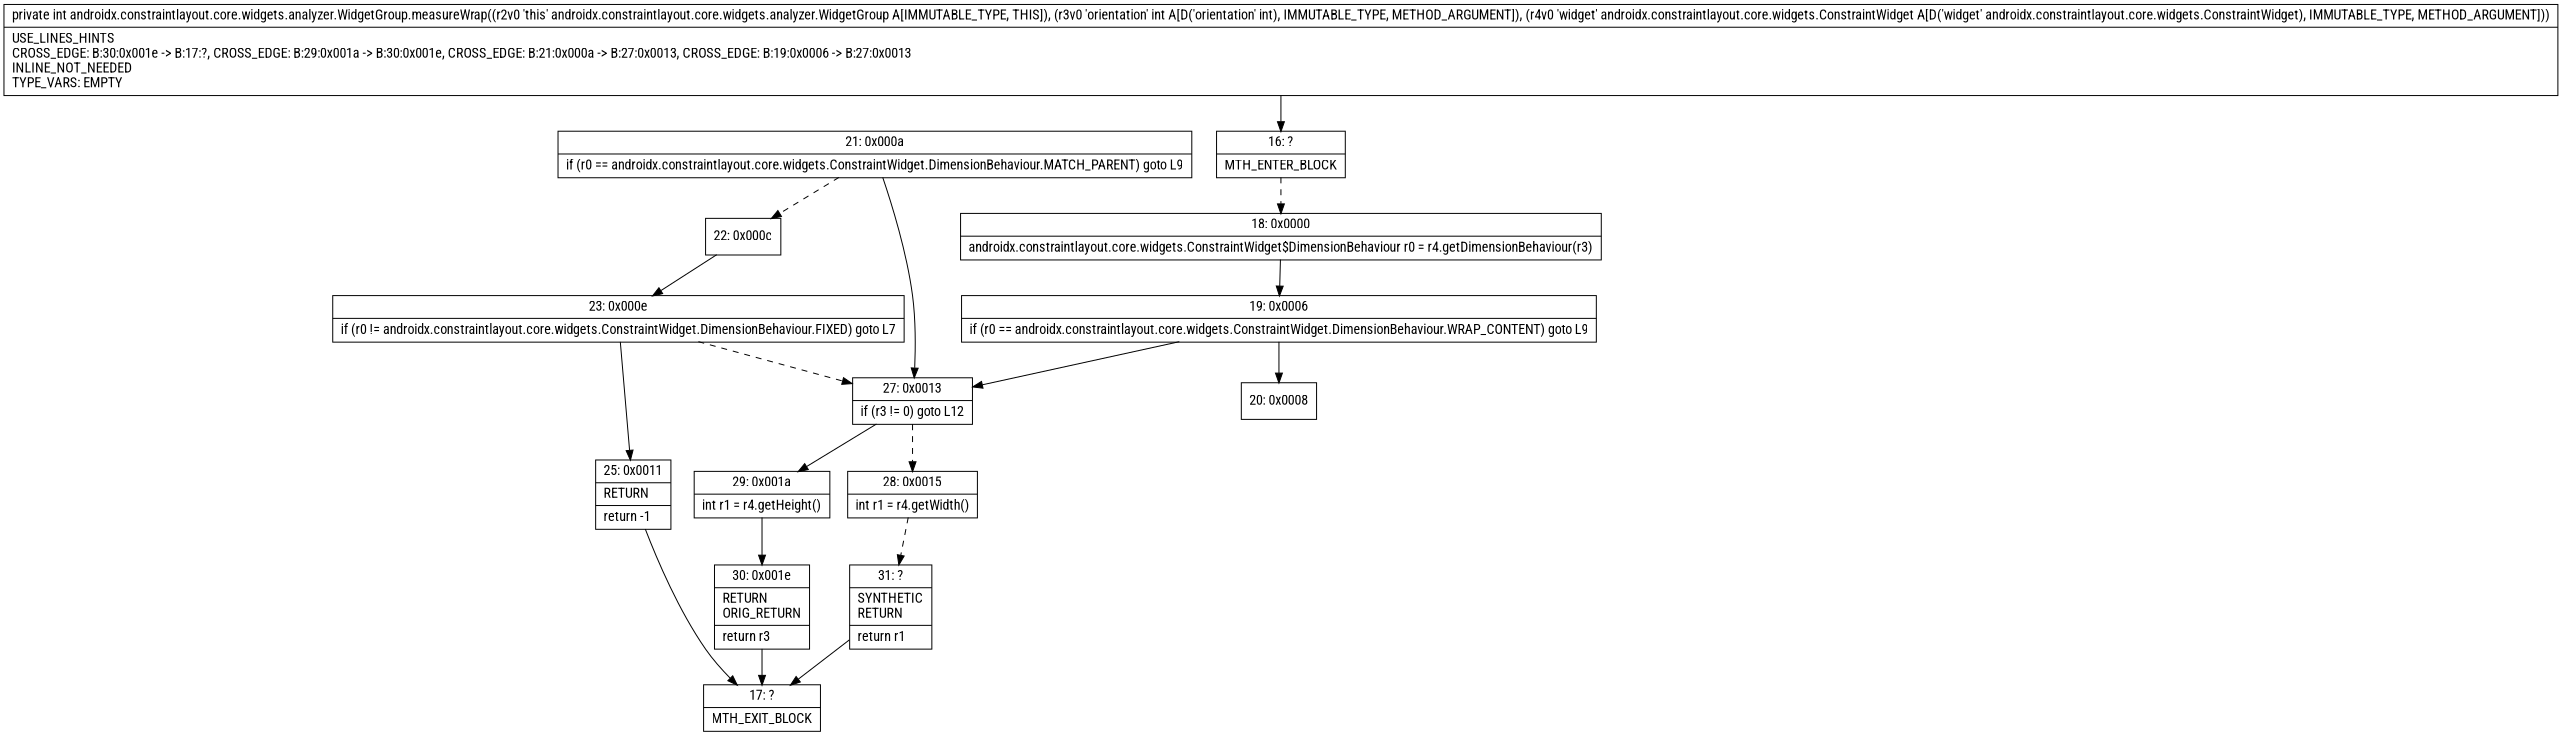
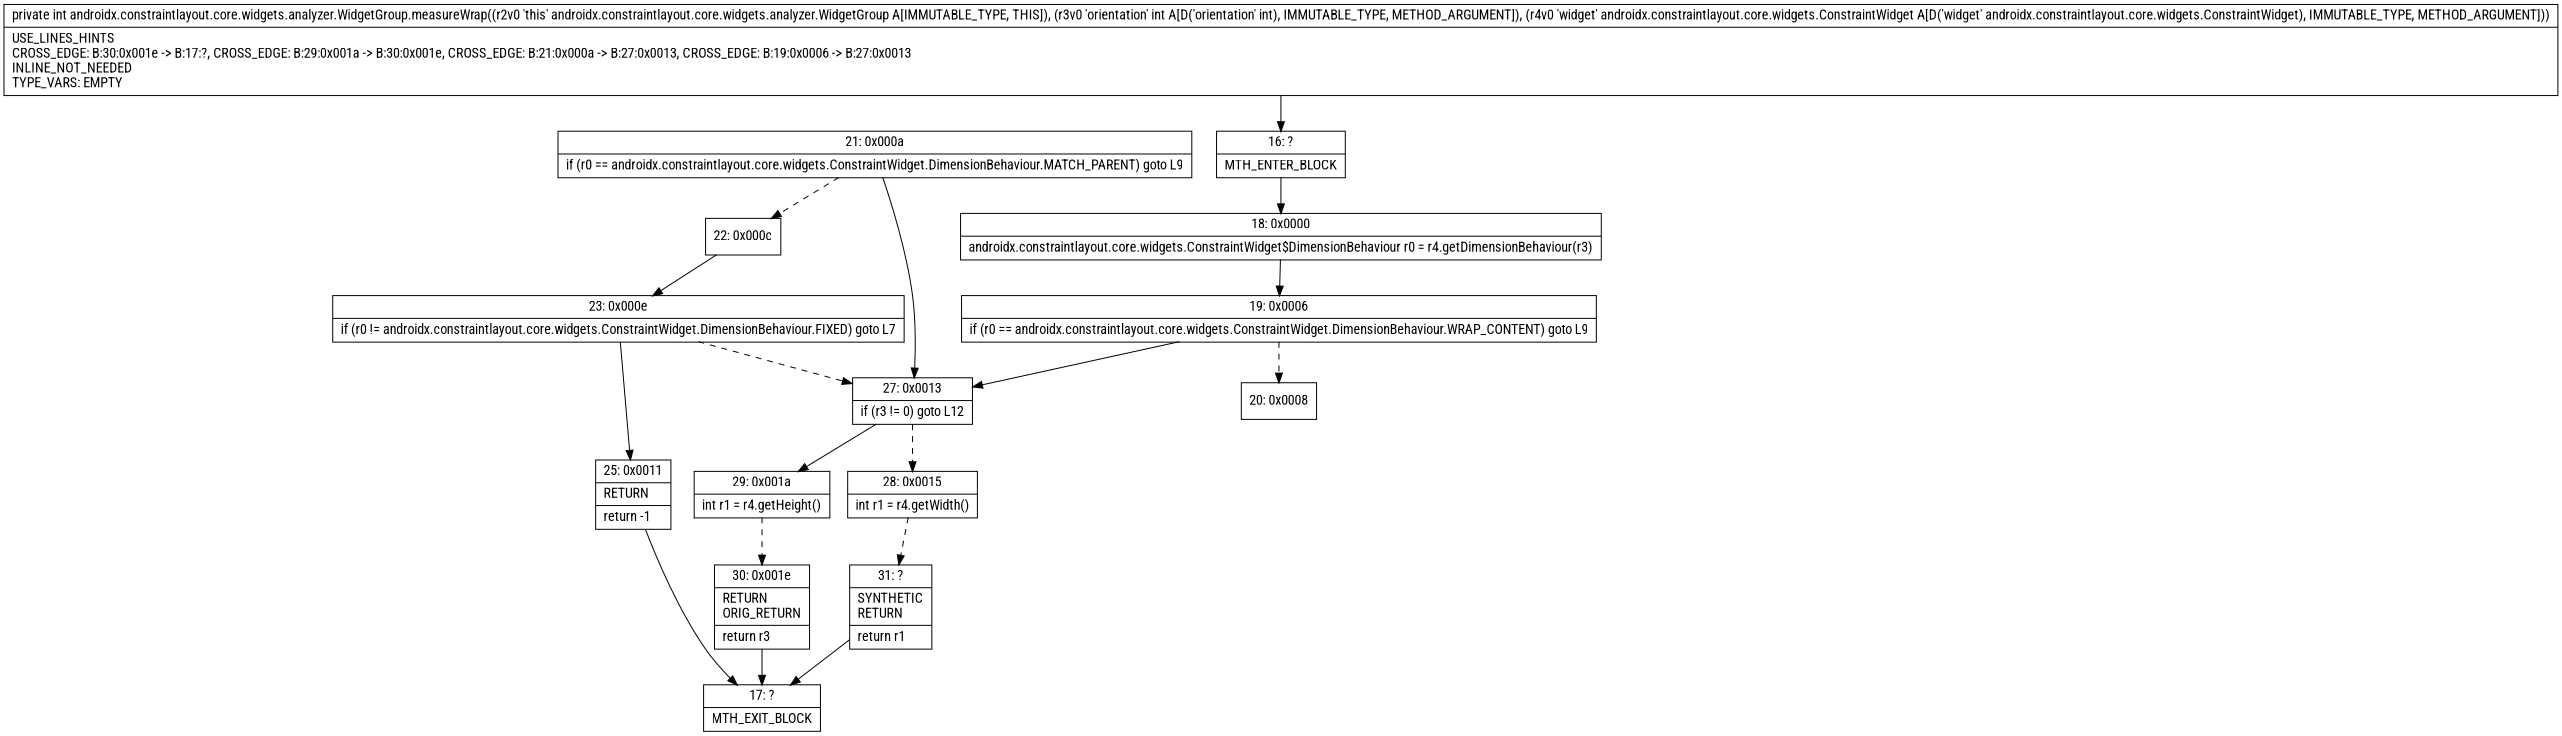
edge "16: ?" -> "18: 0x0000": style dashed -> solid
edge "19: 0x0006" -> "20: 0x0008": style solid -> dashed
edge "29: 0x001a" -> "30: 0x001e": style solid -> dashed
